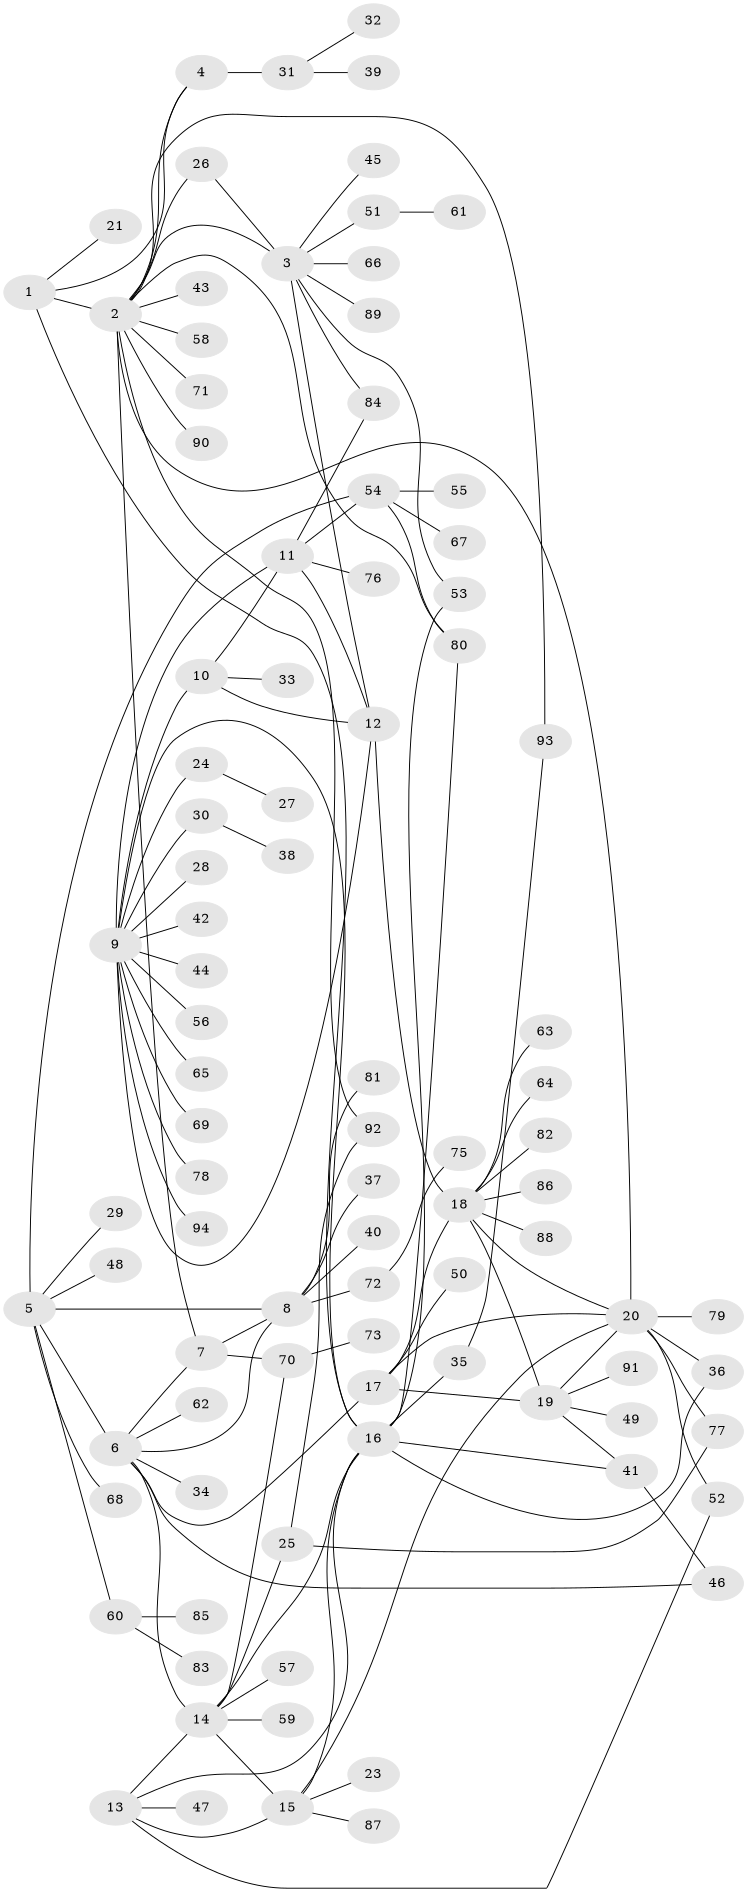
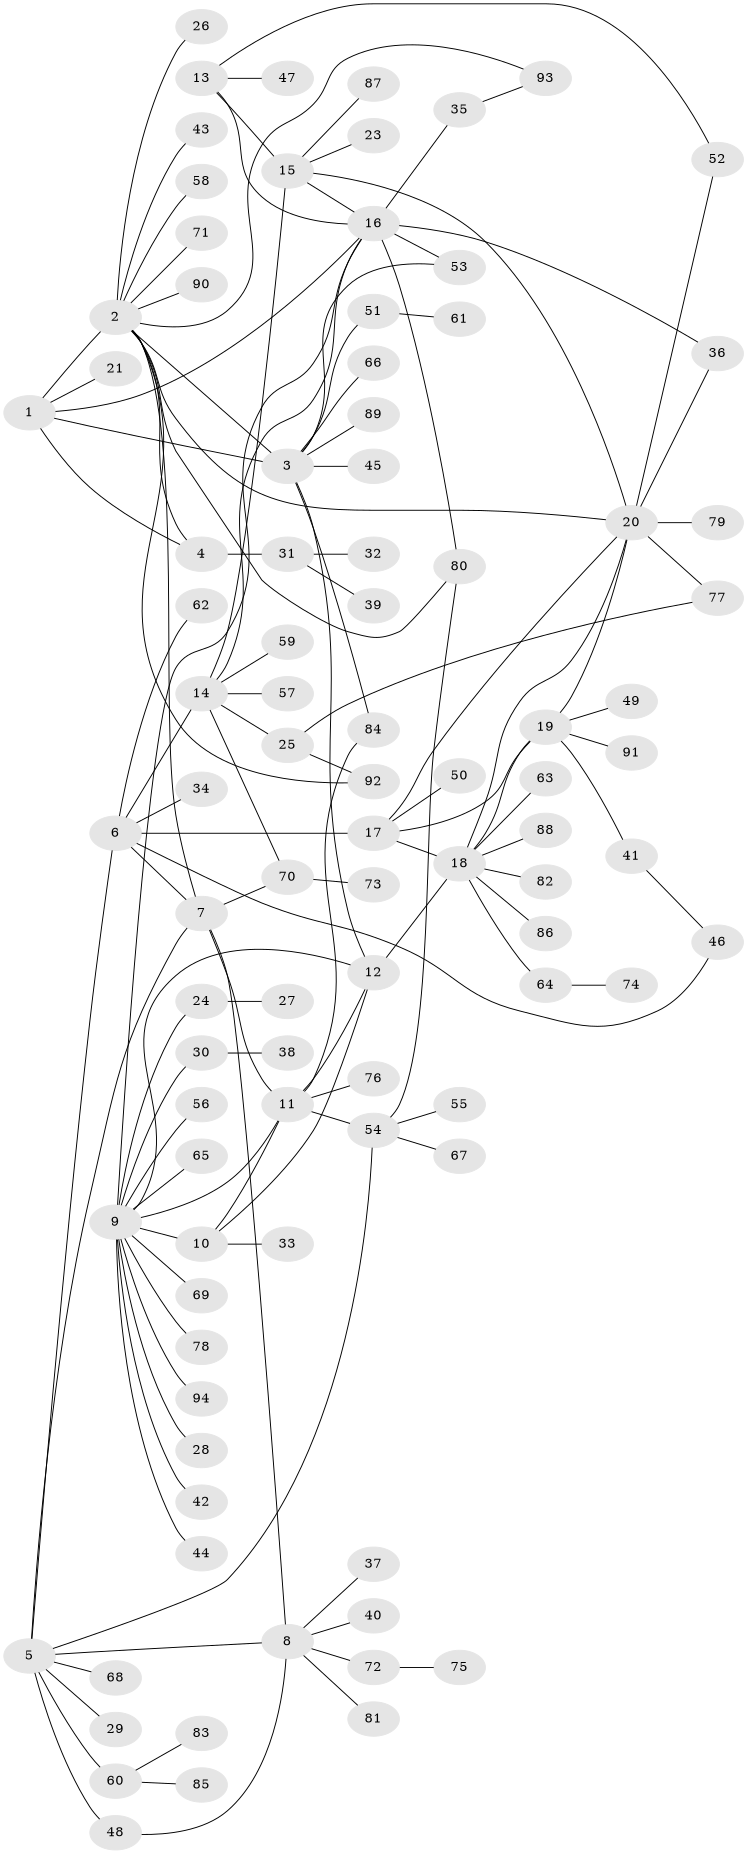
edge "26" -- "3": now "1" -- "3"
node "74": added
edge "7" -- "11": added
edge "7" -- "5": added
edge "8" -- "6": now "8" -- "48"
edge "16" -- "41": removed
edge "14" -- "13": removed
